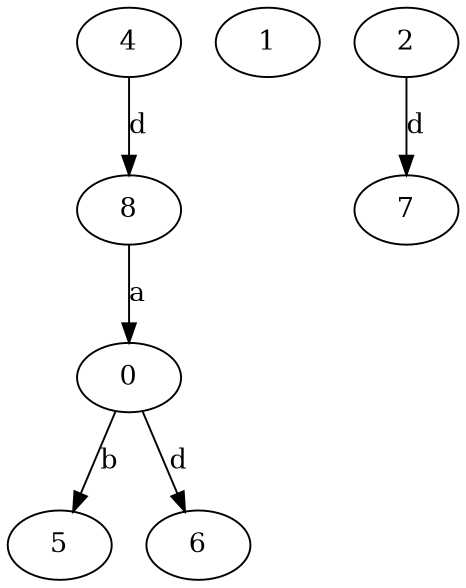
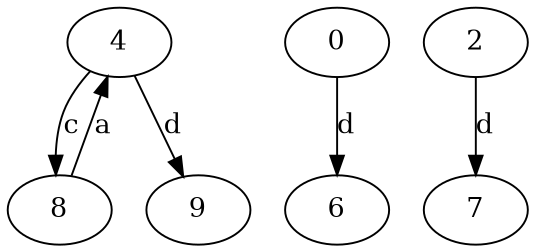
node "1": removed
edge "4" -> "8": label "d" -> "c"
node "9": added
edge "8" -> "0": now "8" -> "4"
node "5": removed
